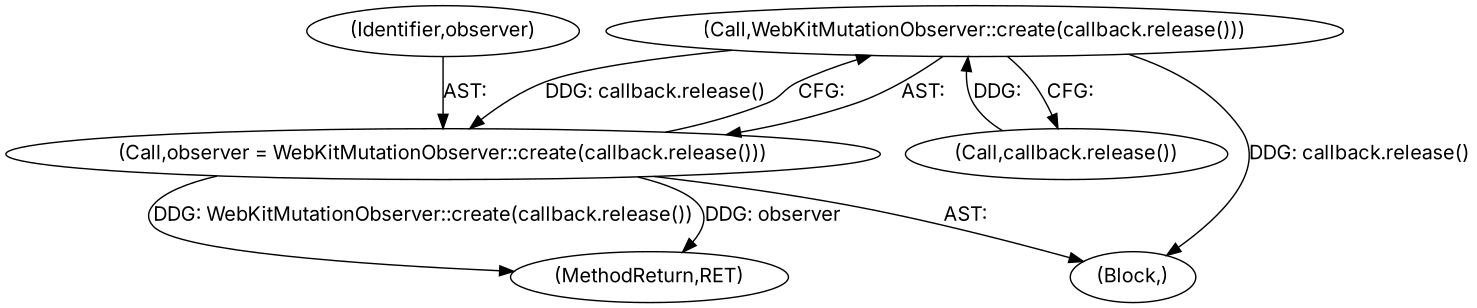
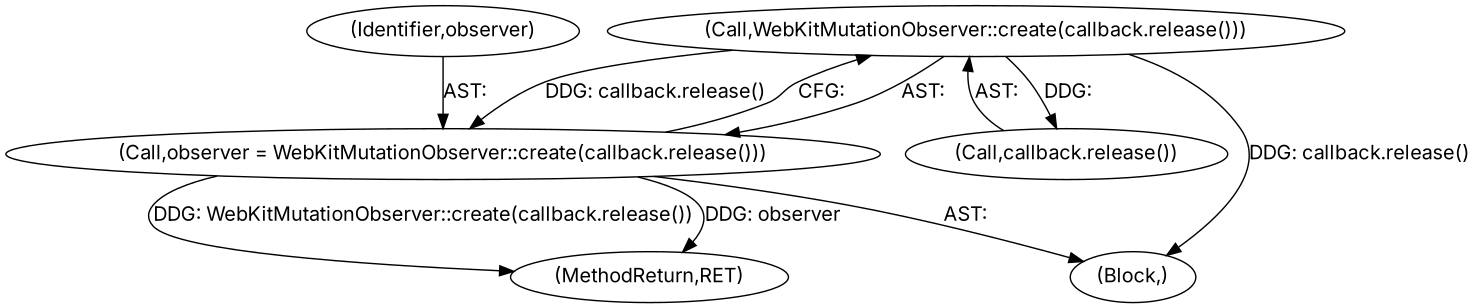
edge "(Call,callback.release())" -> "(Call,WebKitMutationObserver::create(callback.release()))": label "DDG: " -> "AST: "
edge "(Call,WebKitMutationObserver::create(callback.release()))" -> "(Call,callback.release())": label "CFG: " -> "DDG: "
